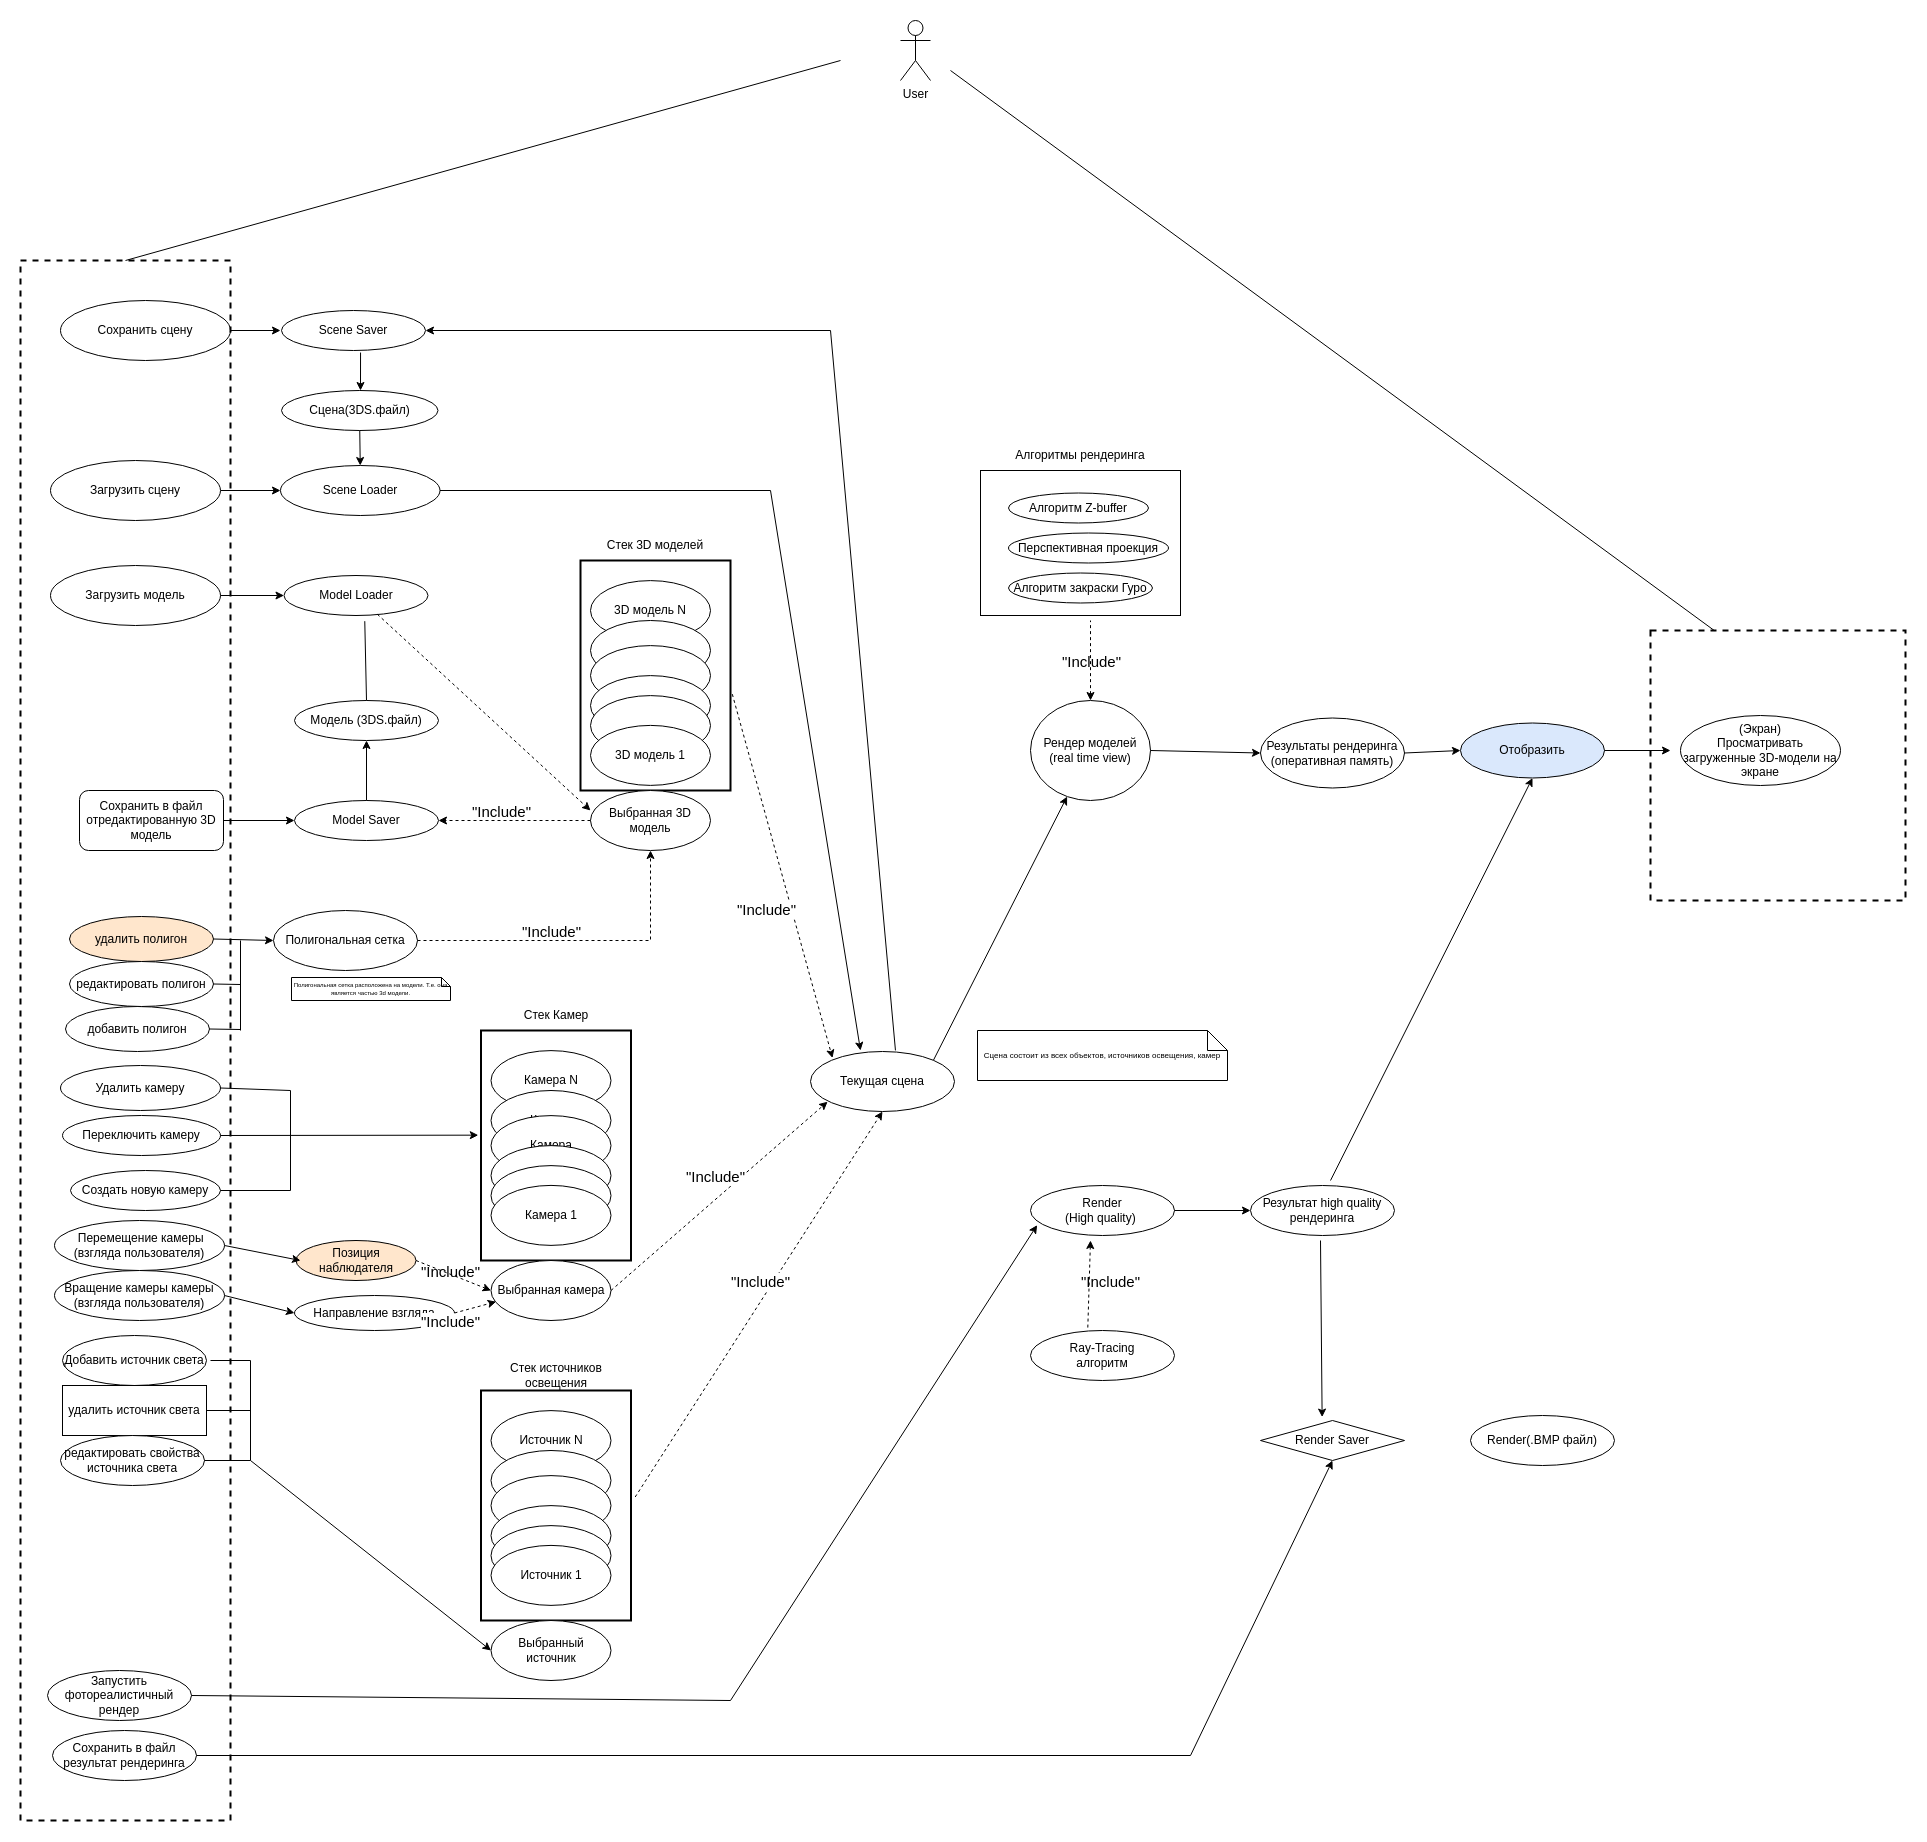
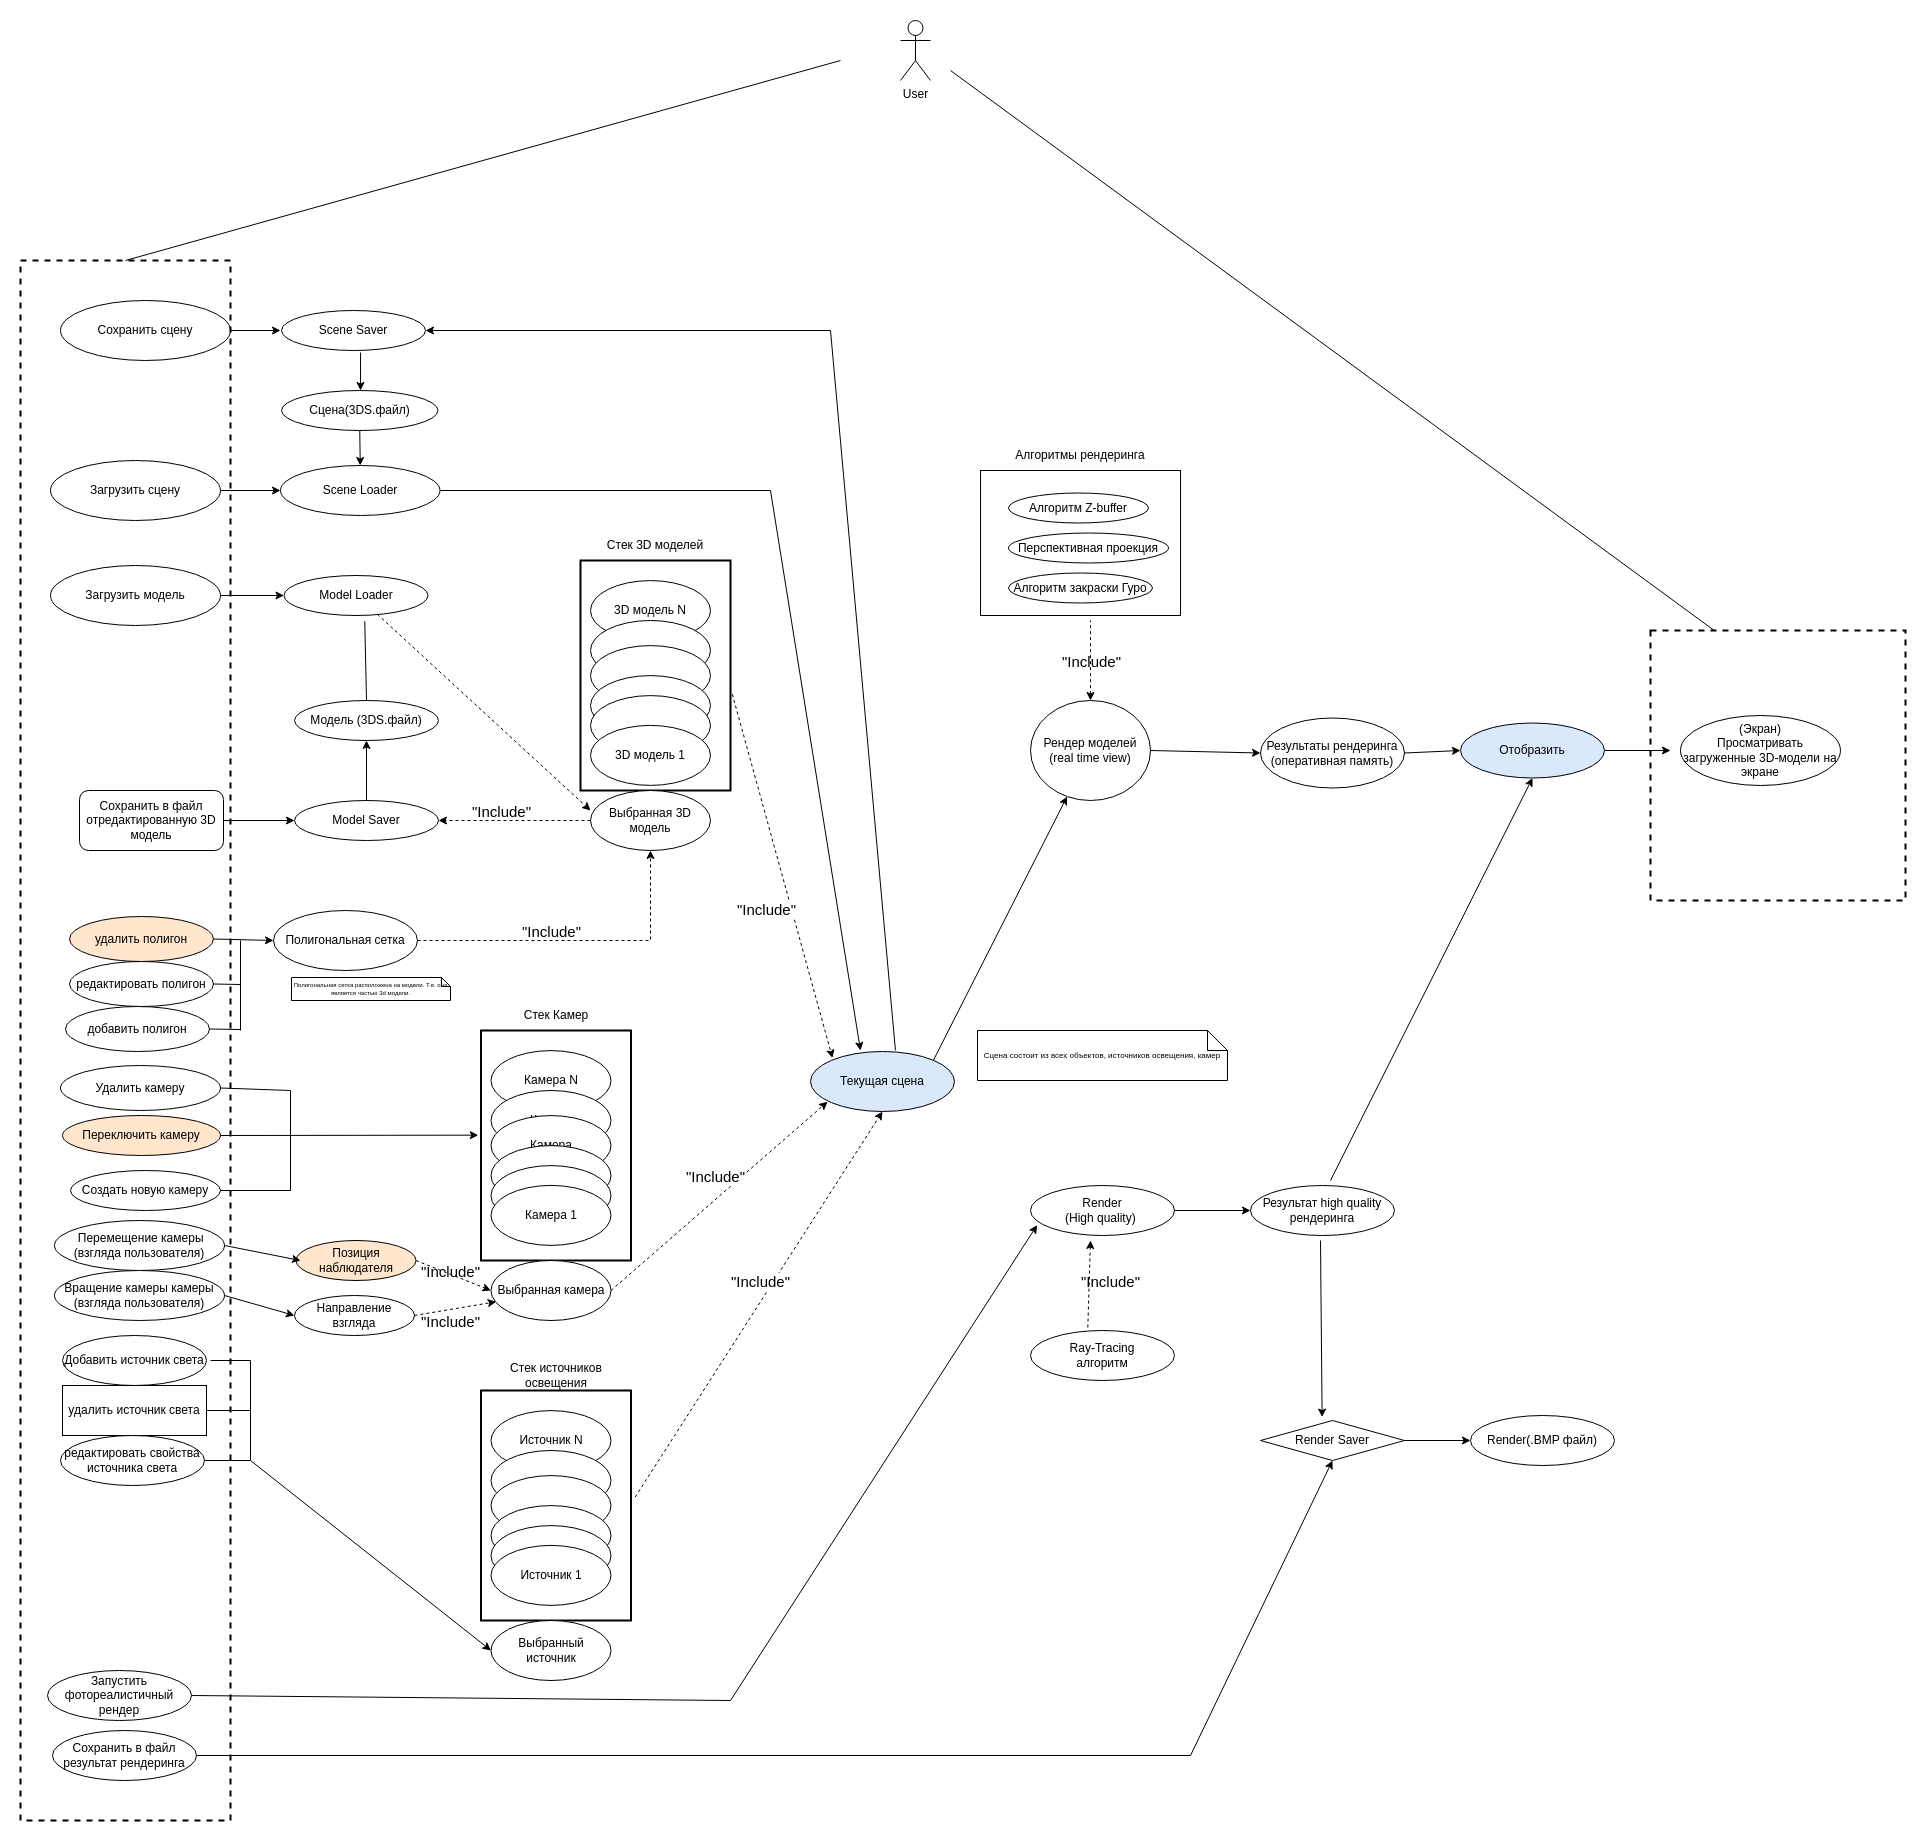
node "Текущая сцена": fillcolor #ffffff -> #dae8fc
node "Переключить камеру": fillcolor #ffffff -> #ffe6cc
node "Направление взгляда": size 160x35 -> 120x40
edge "Render Saver" -> "Render(.BMP файл)": added
